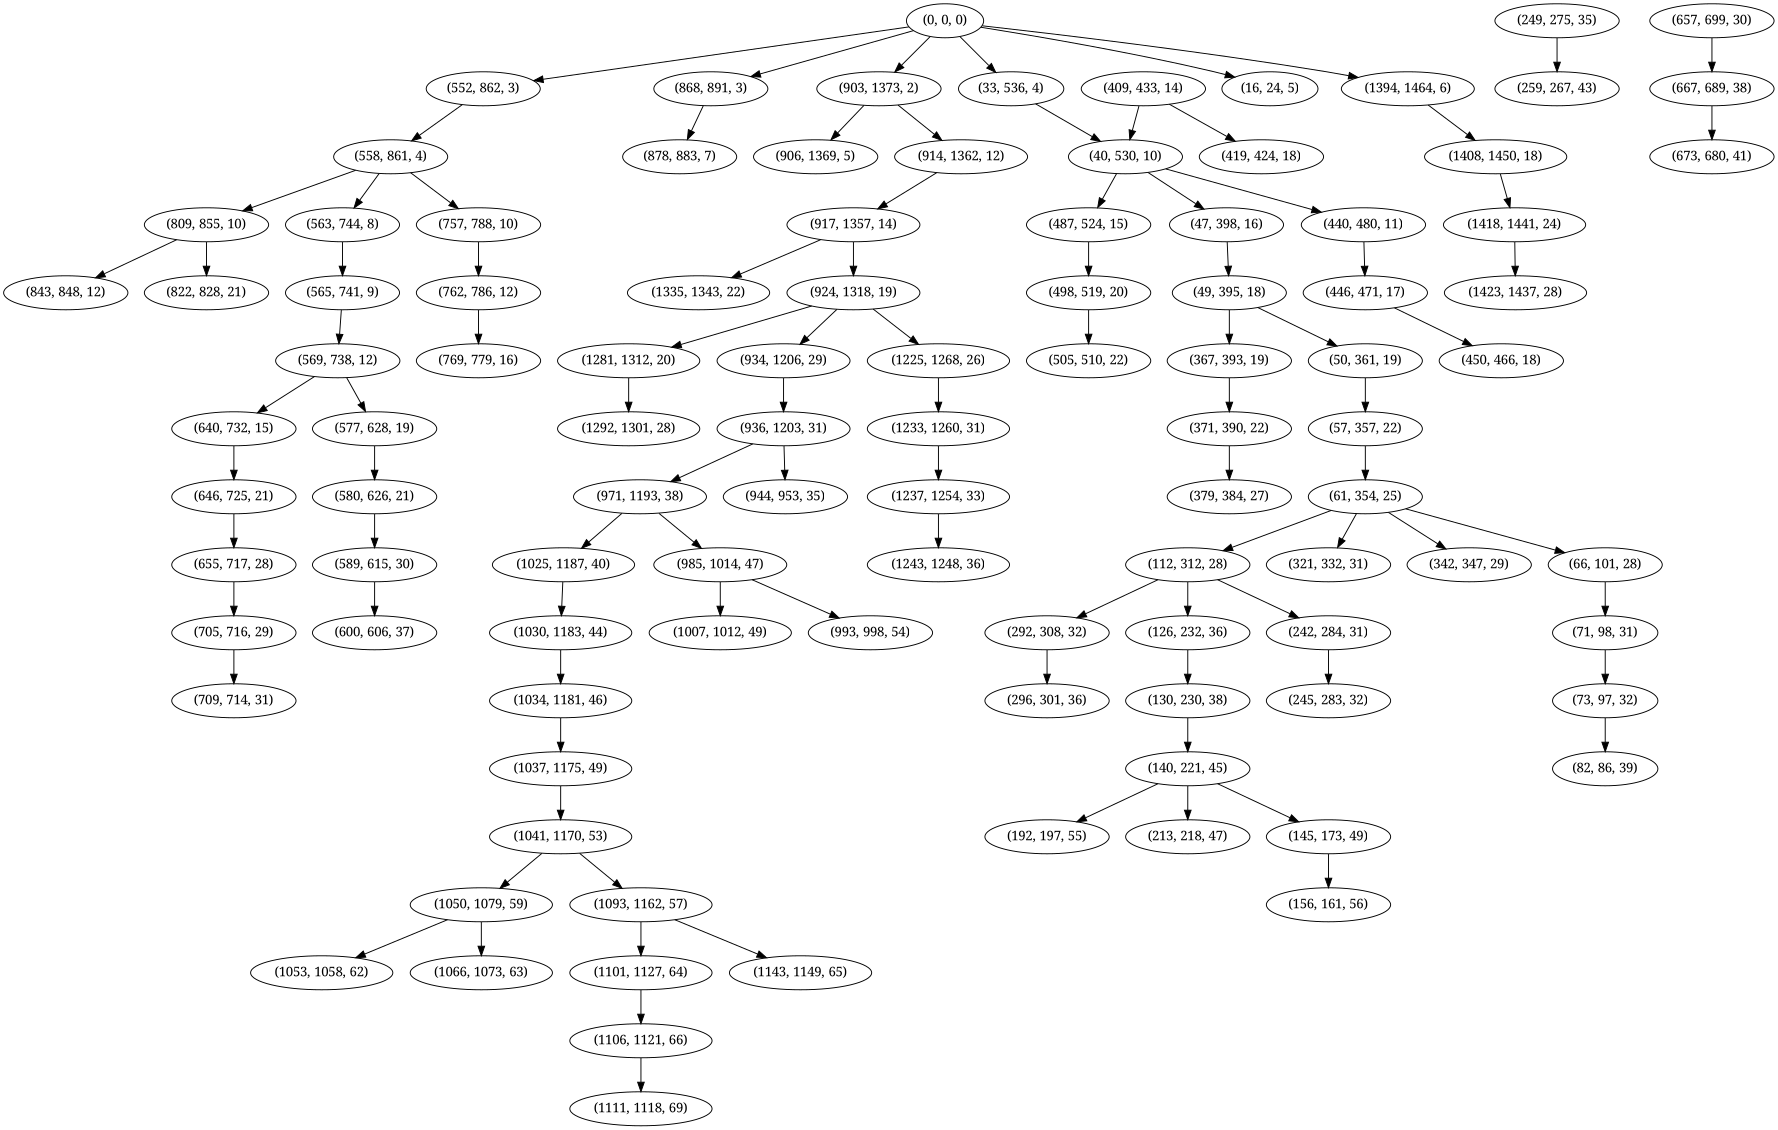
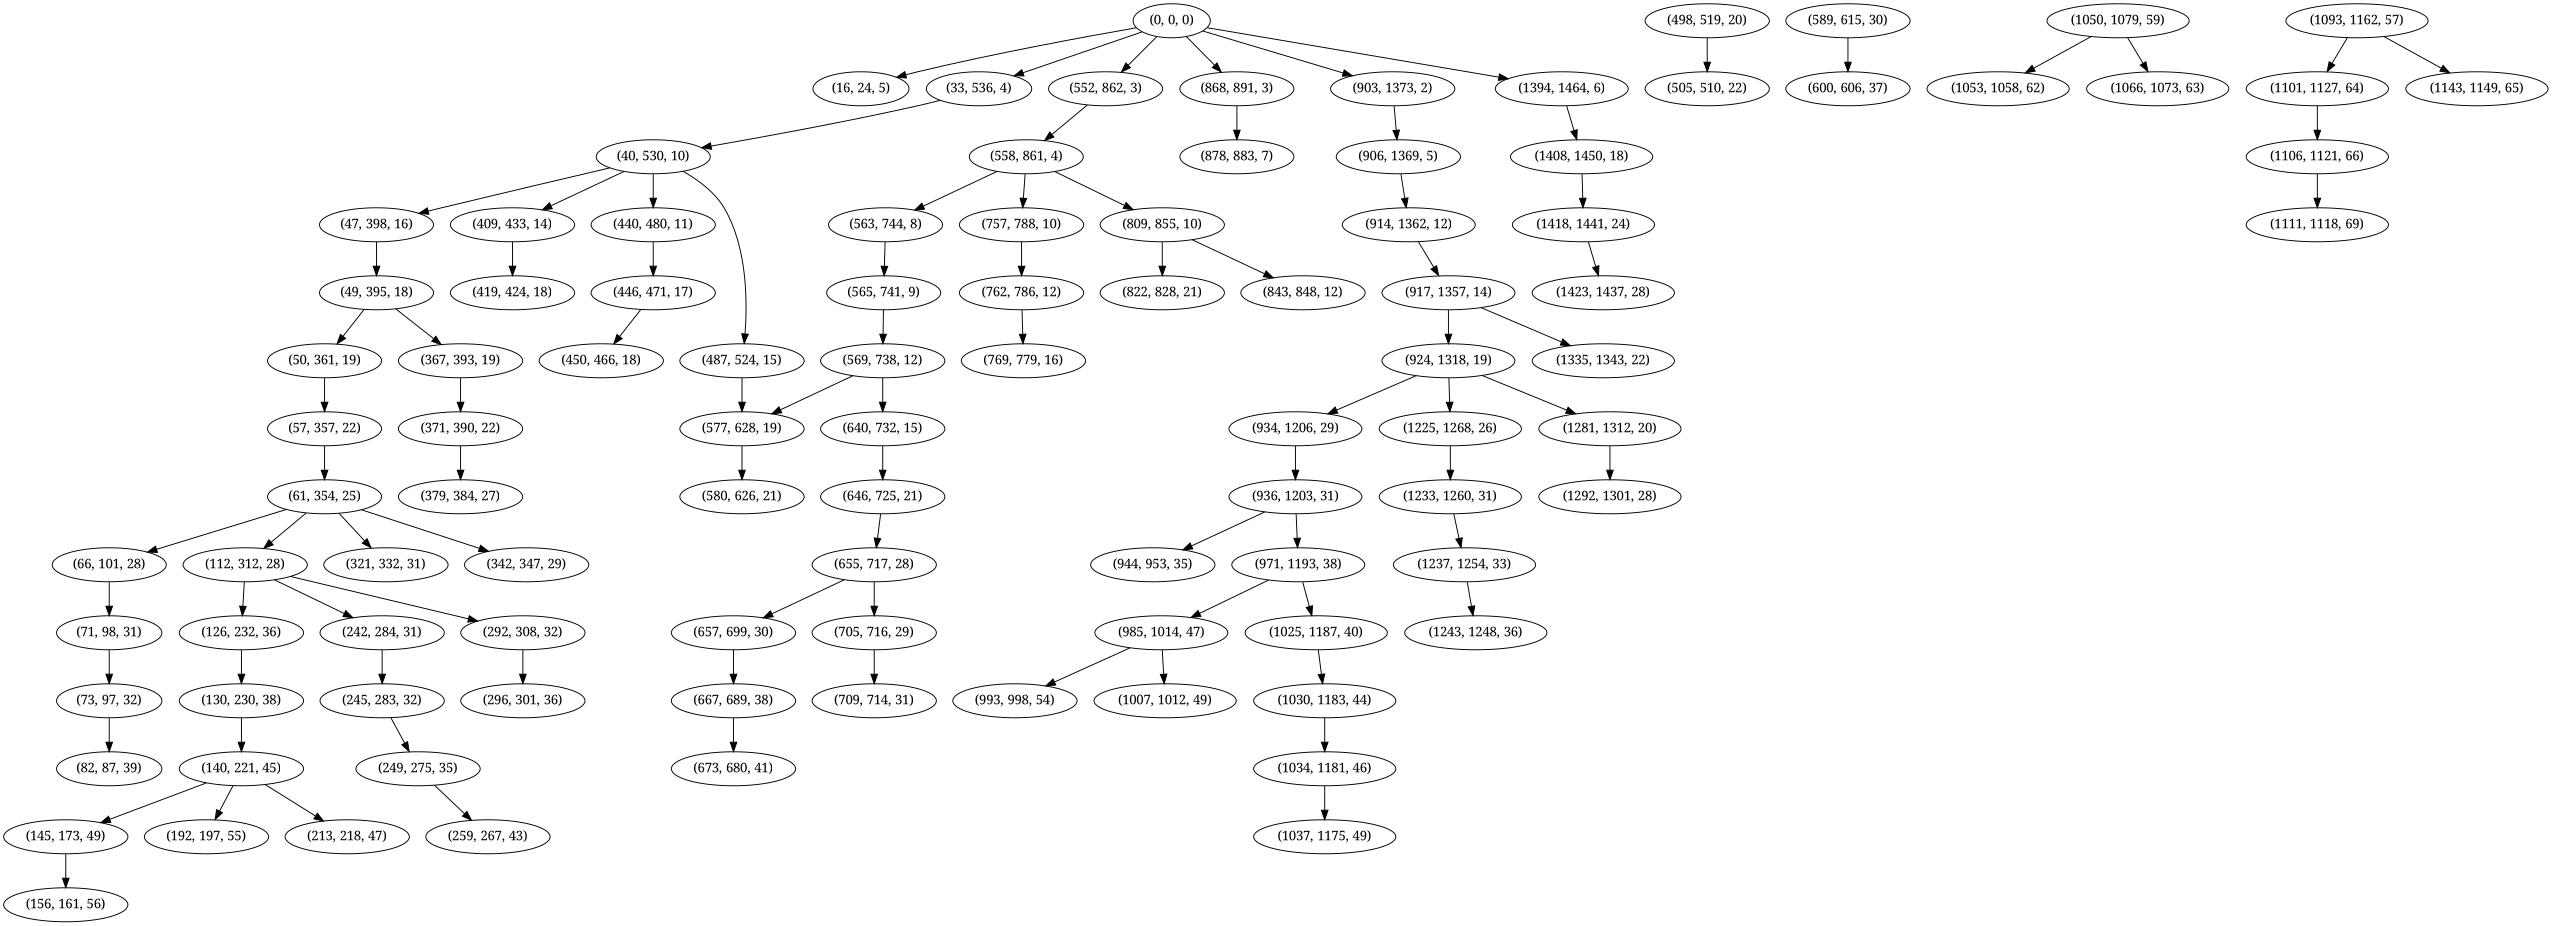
edge "(409, 433, 14)" -> "(40, 530, 10)": reversed
edge "(903, 1373, 2)" -> "(914, 1362, 12)": now "(906, 1369, 5)" -> "(914, 1362, 12)"
edge "(487, 524, 15)" -> "(498, 519, 20)": now "(487, 524, 15)" -> "(577, 628, 19)"
edge "(580, 626, 21)" -> "(589, 615, 30)": removed
edge "(655, 717, 28)" -> "(657, 699, 30)": added
edge "(245, 283, 32)" -> "(249, 275, 35)": added
node "(82, 86, 39)": label "(82, 86, 39)" -> "(82, 87, 39)"
node "(1041, 1170, 53)": removed
